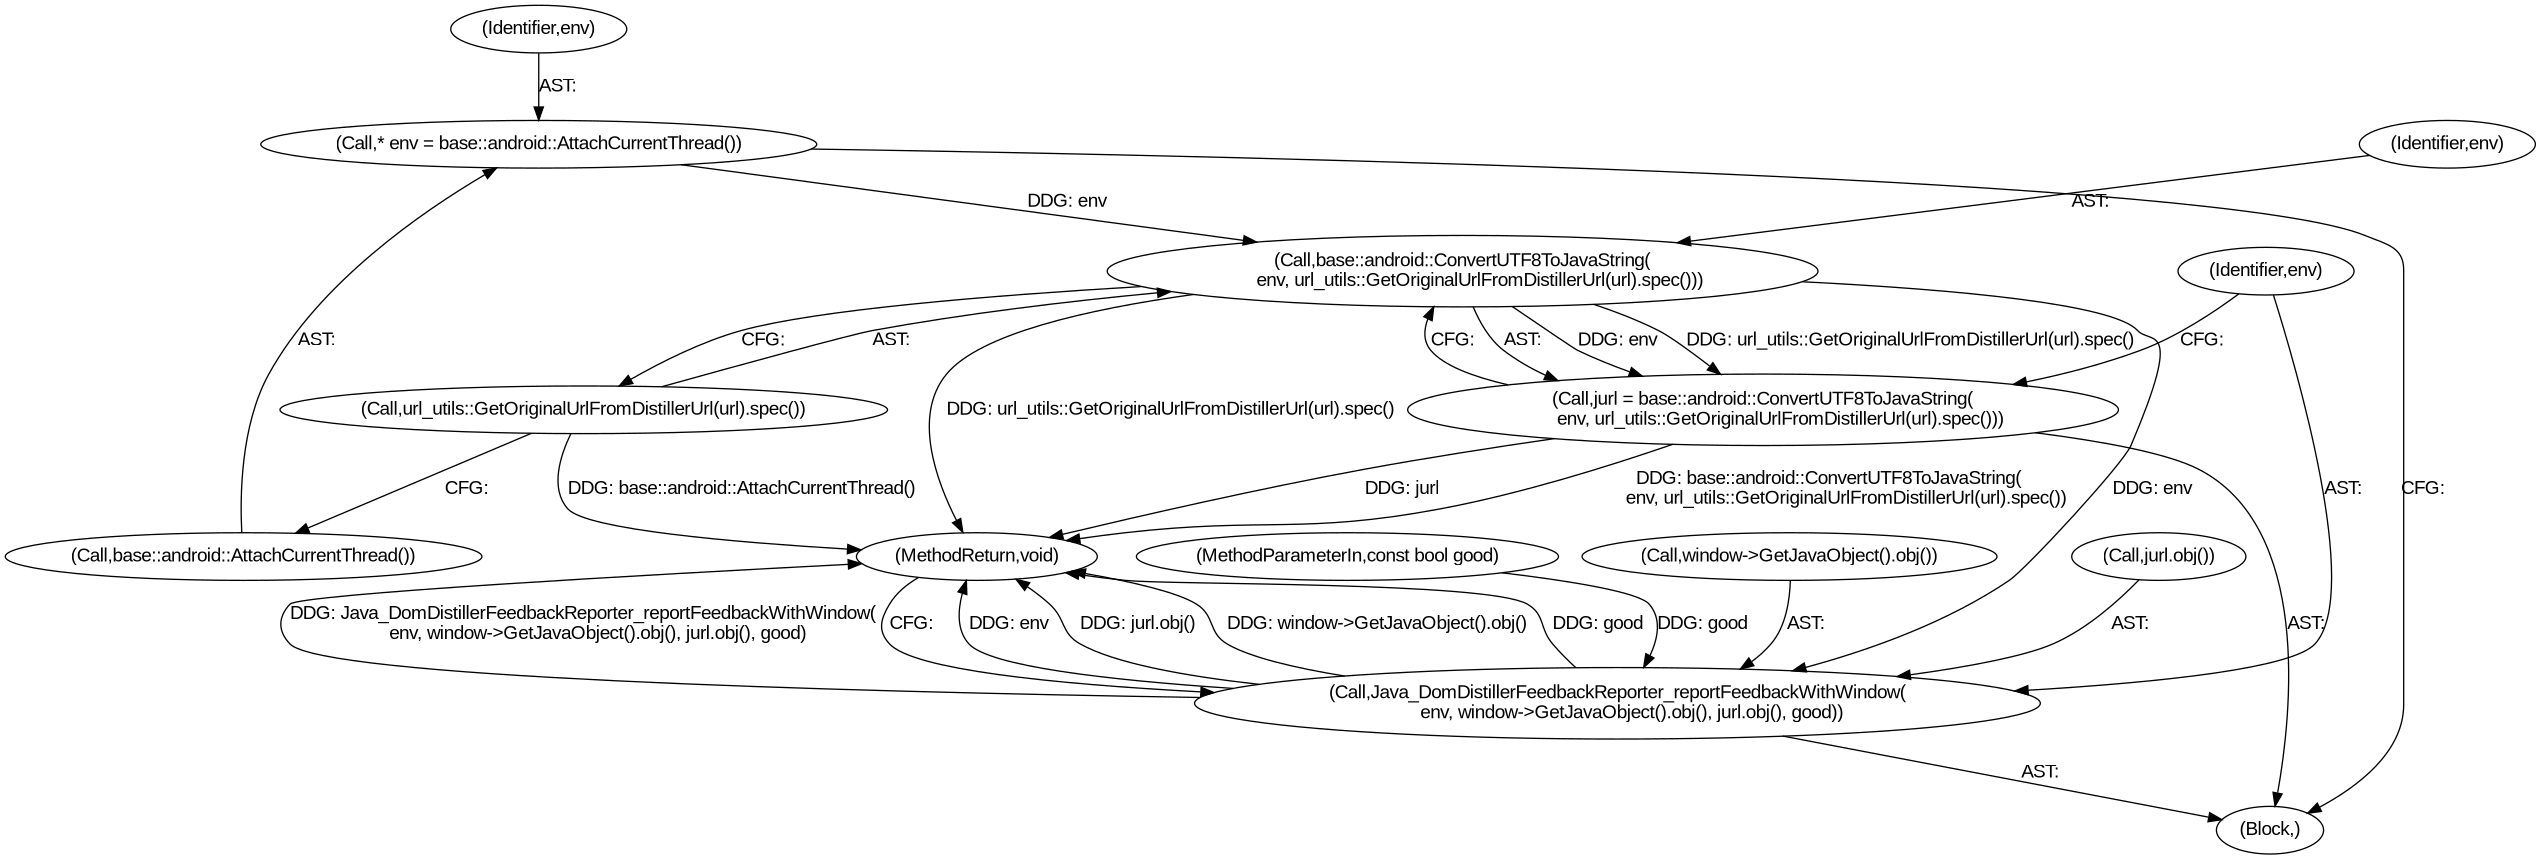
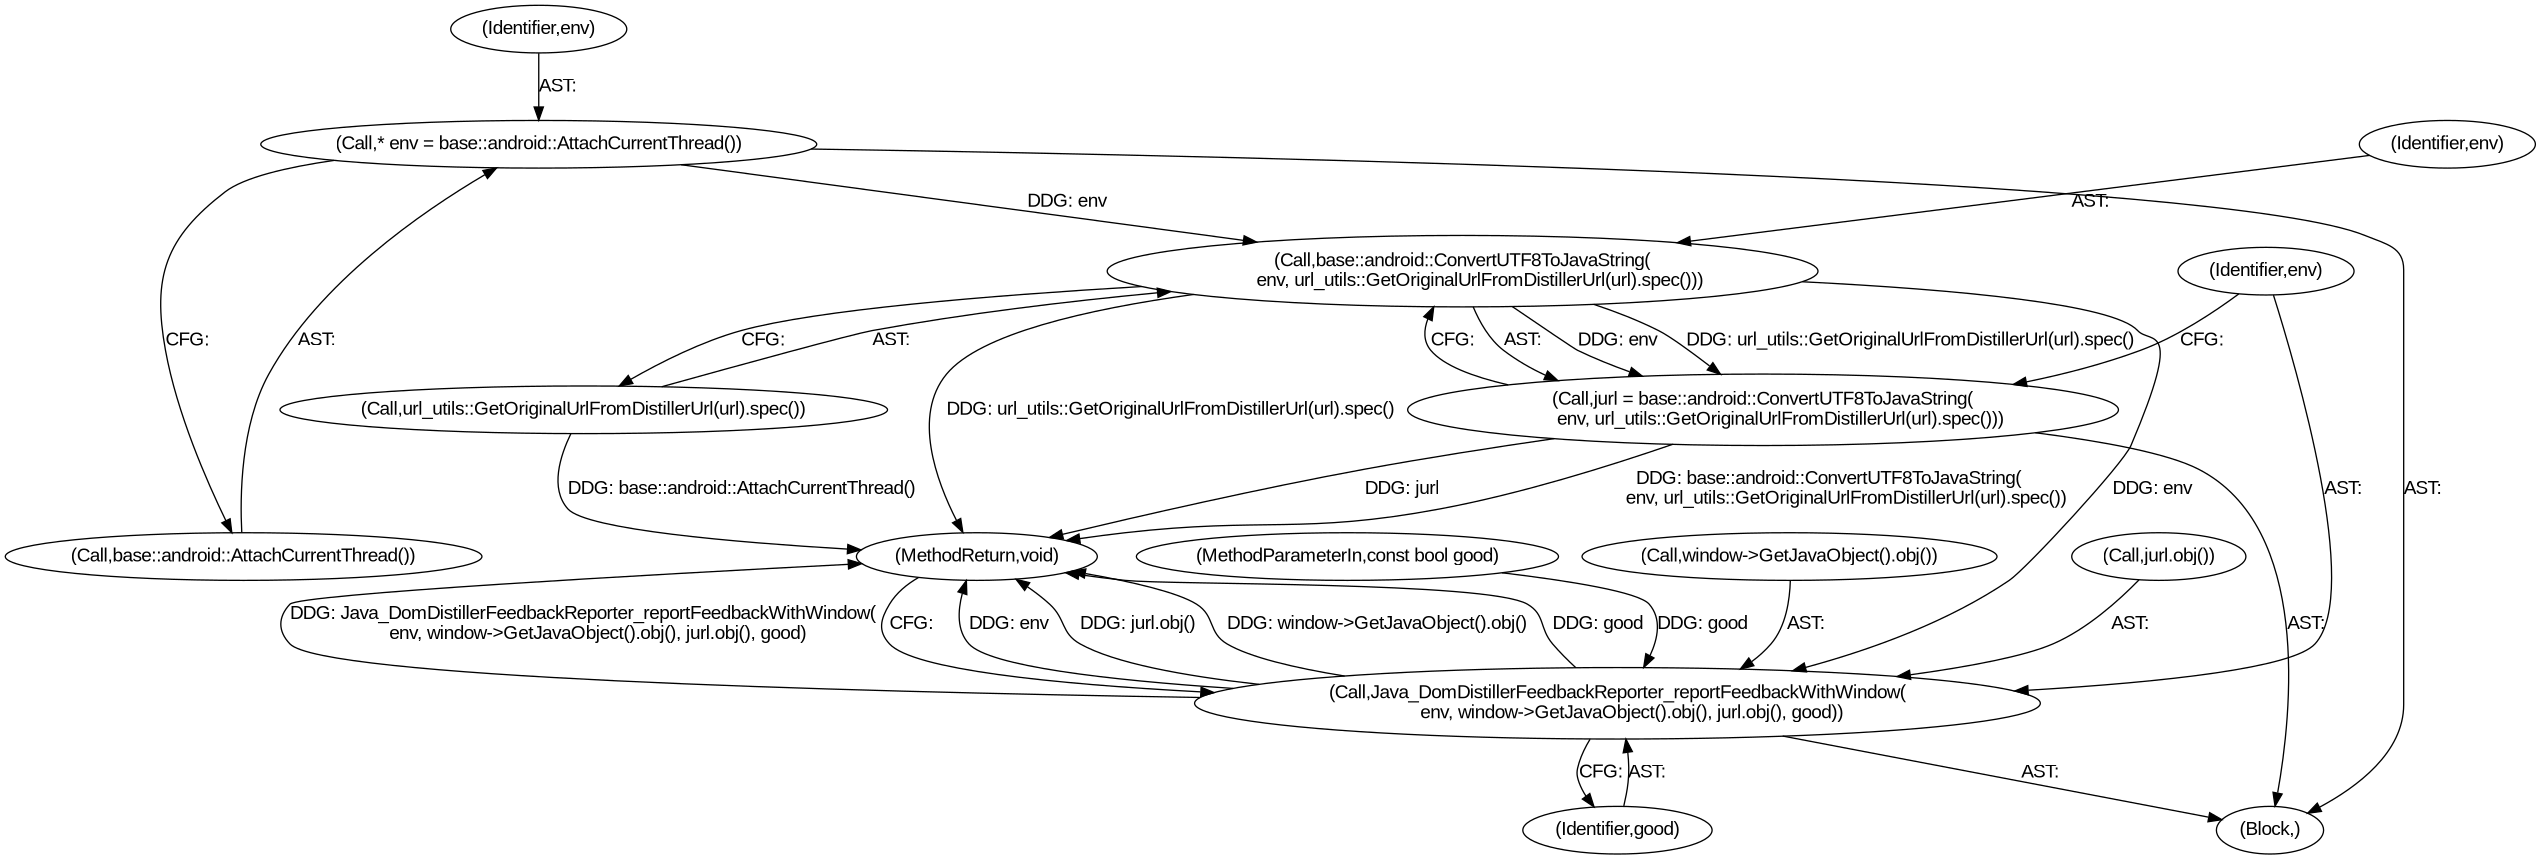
edge "(Call,url_utils::GetOriginalUrlFromDistillerUrl(url).spec())" -> "(Call,base::android::AttachCurrentThread())": now "(Call,* env = base::android::AttachCurrentThread())" -> "(Call,base::android::AttachCurrentThread())"
edge "(Call,* env = base::android::AttachCurrentThread())" -> "(Block,)": label "CFG: " -> "AST: "
node "(Identifier,good)": added
